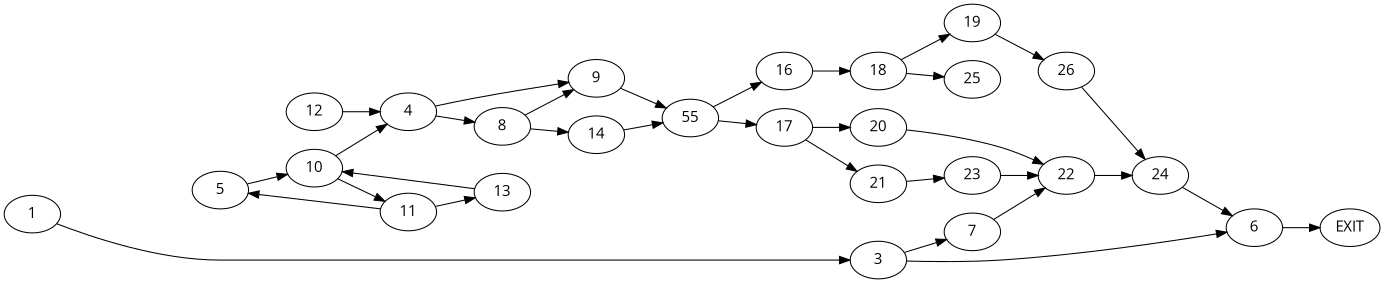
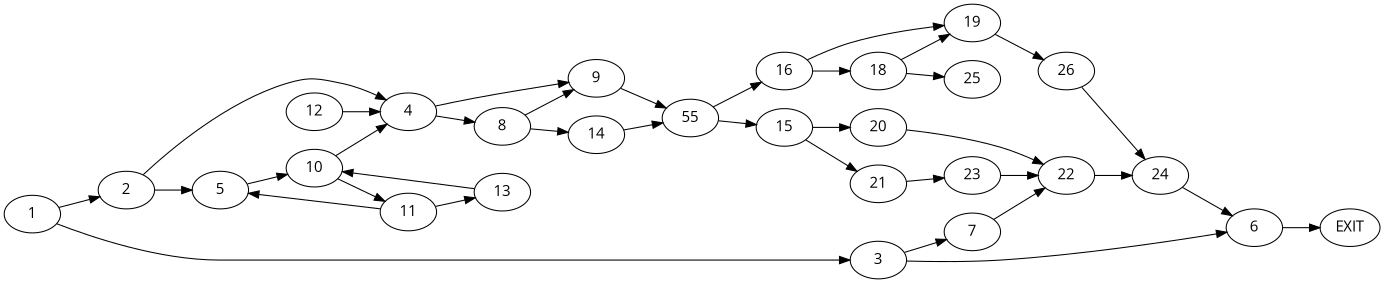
edge "16" -> "19": added
node "17": label "17" -> "15"
node "2": added
